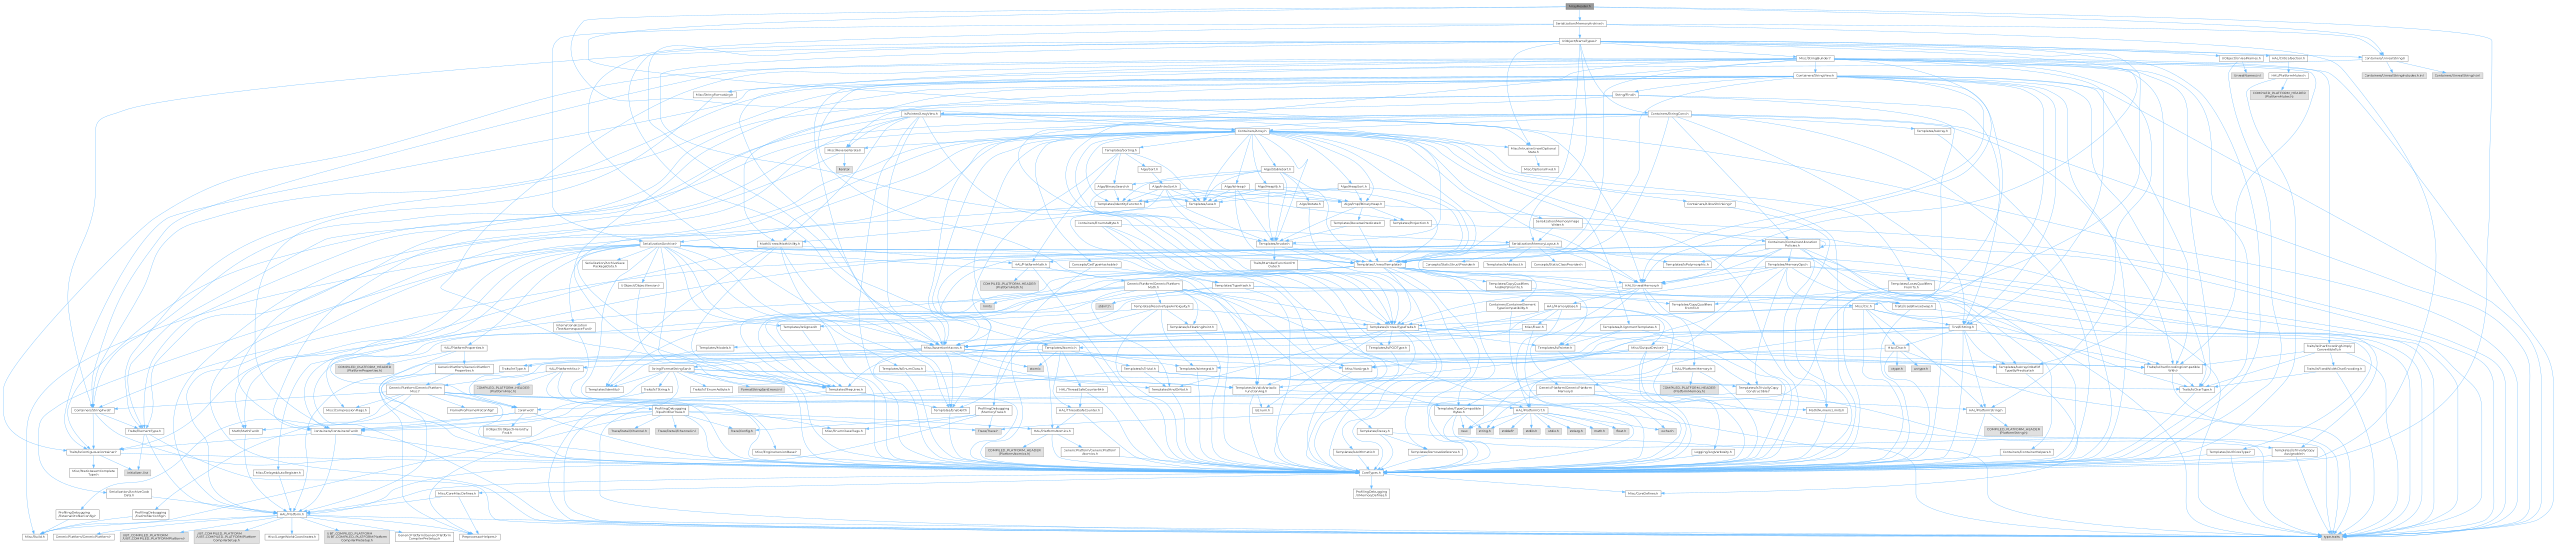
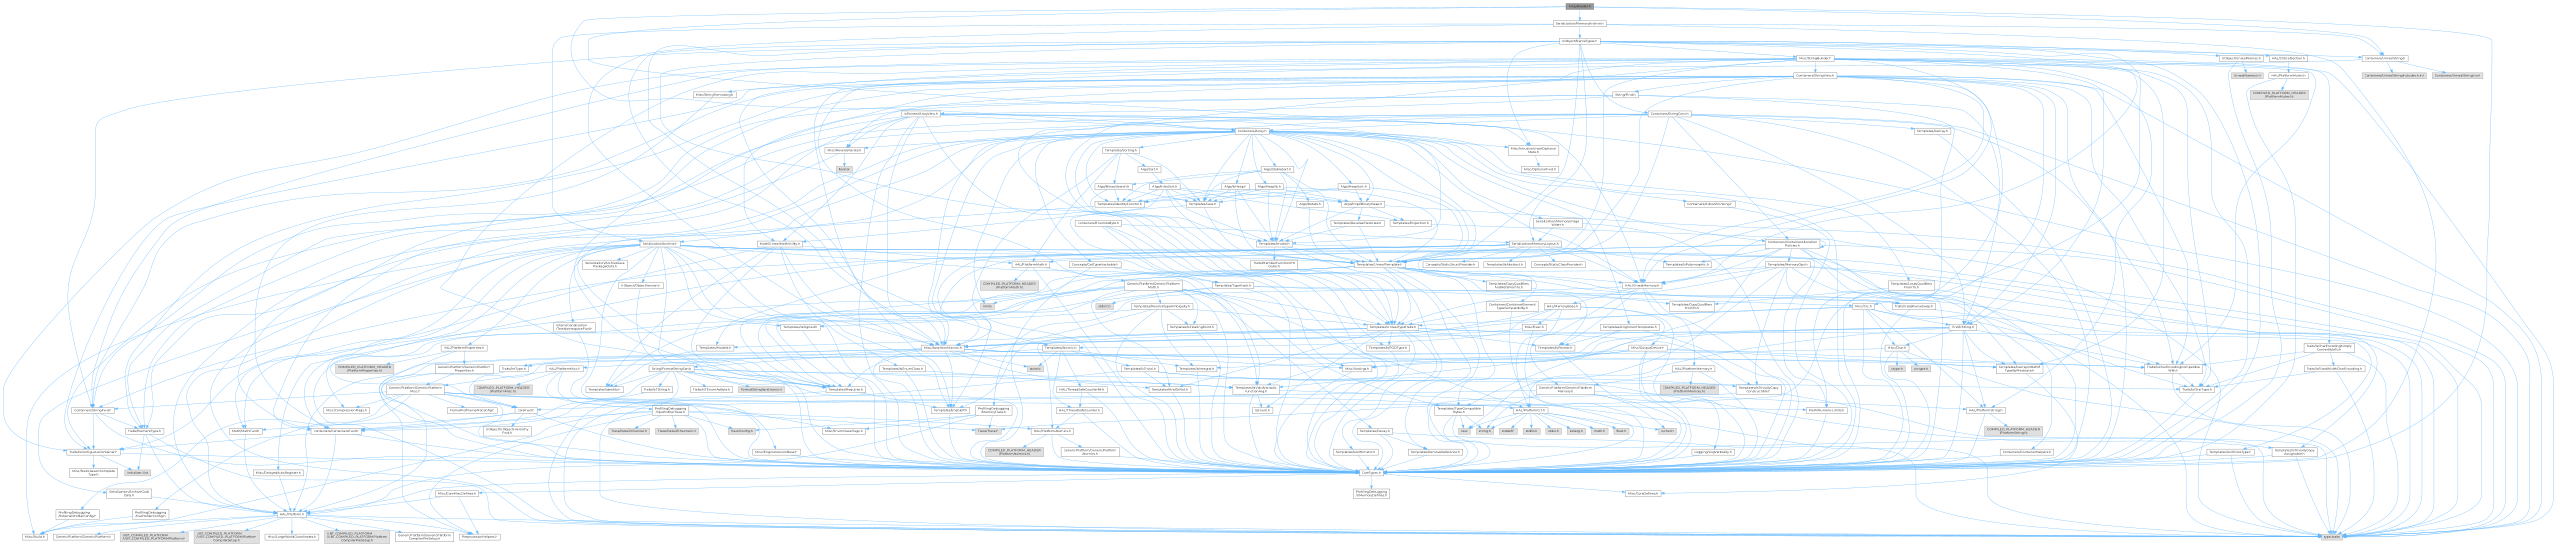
edge "Templates/Less.h" -> "Templates/UnrealTemplate.h": added
edge "Serialization/MemoryLayout.h" -> "Templates/Models.h": added
